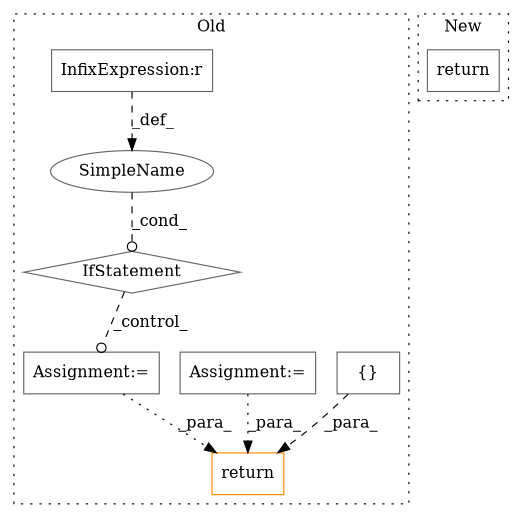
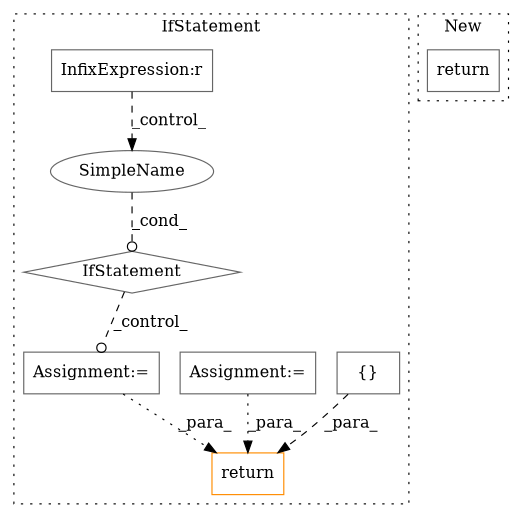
cluster "Old": label "Old" -> "IfStatement"
edge "InfixExpression:r" -> "SimpleName": label "_def_" -> "_control_"
